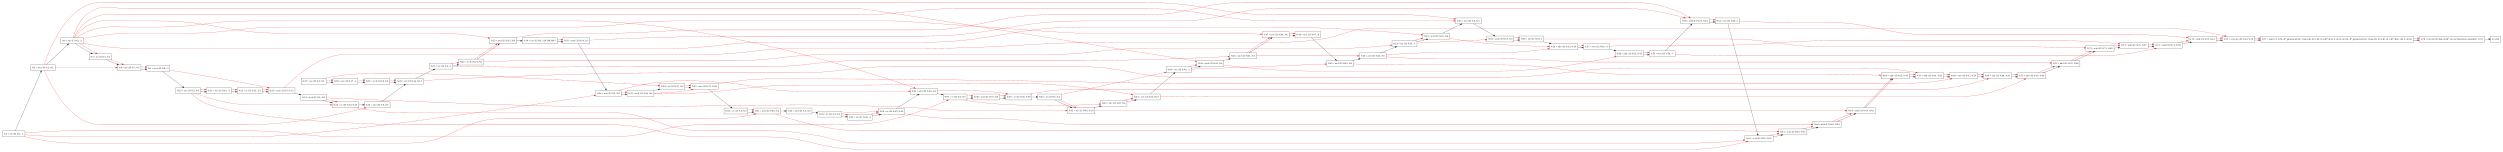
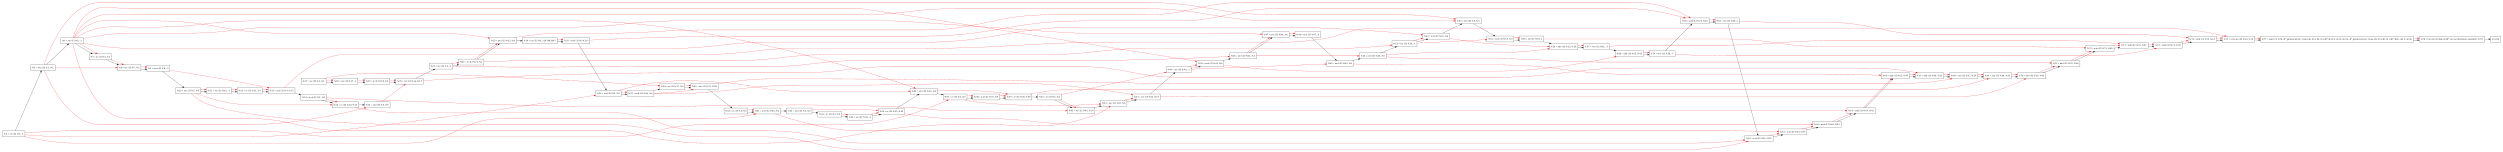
edge "%16 = and i32 %5, %0" -> "%20 = xor i32 %16, %19": color black -> red
edge "%33 = or i32 %1, %0" -> "%35 = or i32 %32, %34": now "%32 = and i32 %2, %0" -> "%35 = or i32 %32, %34"
edge "%6 = xor i32 %0, -1" -> "%42 = xor i32 %37, %6": added
